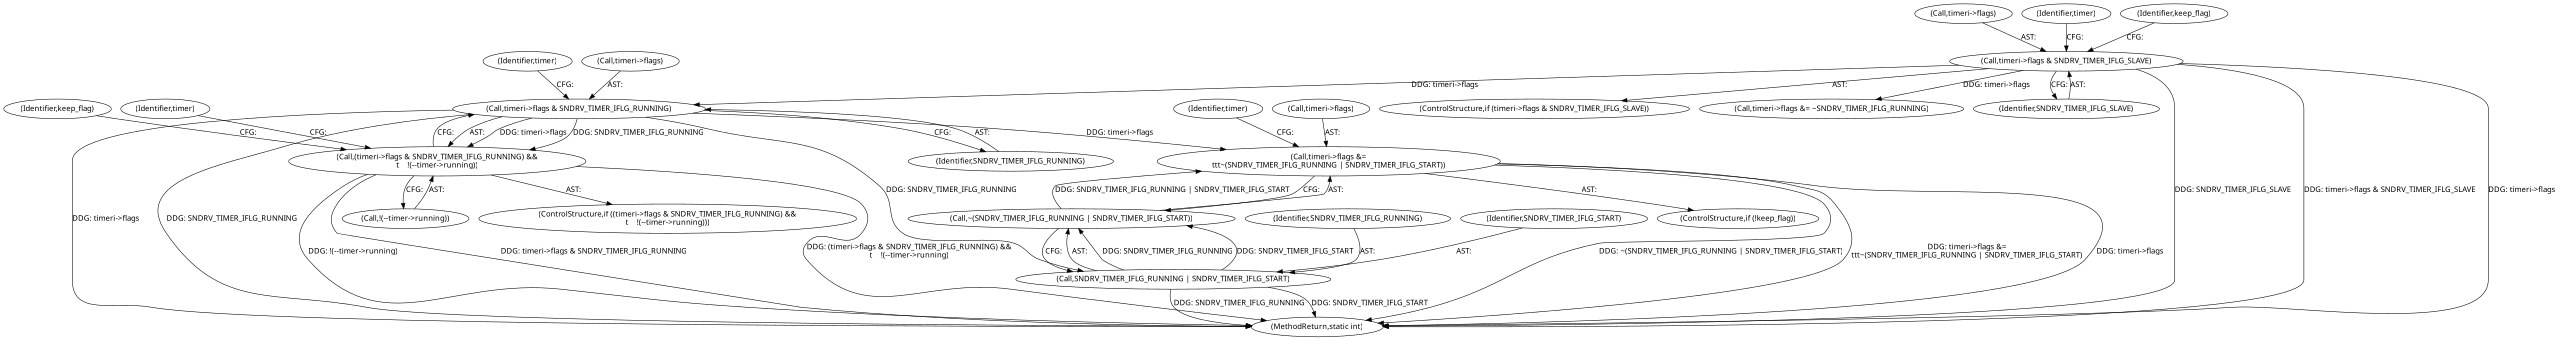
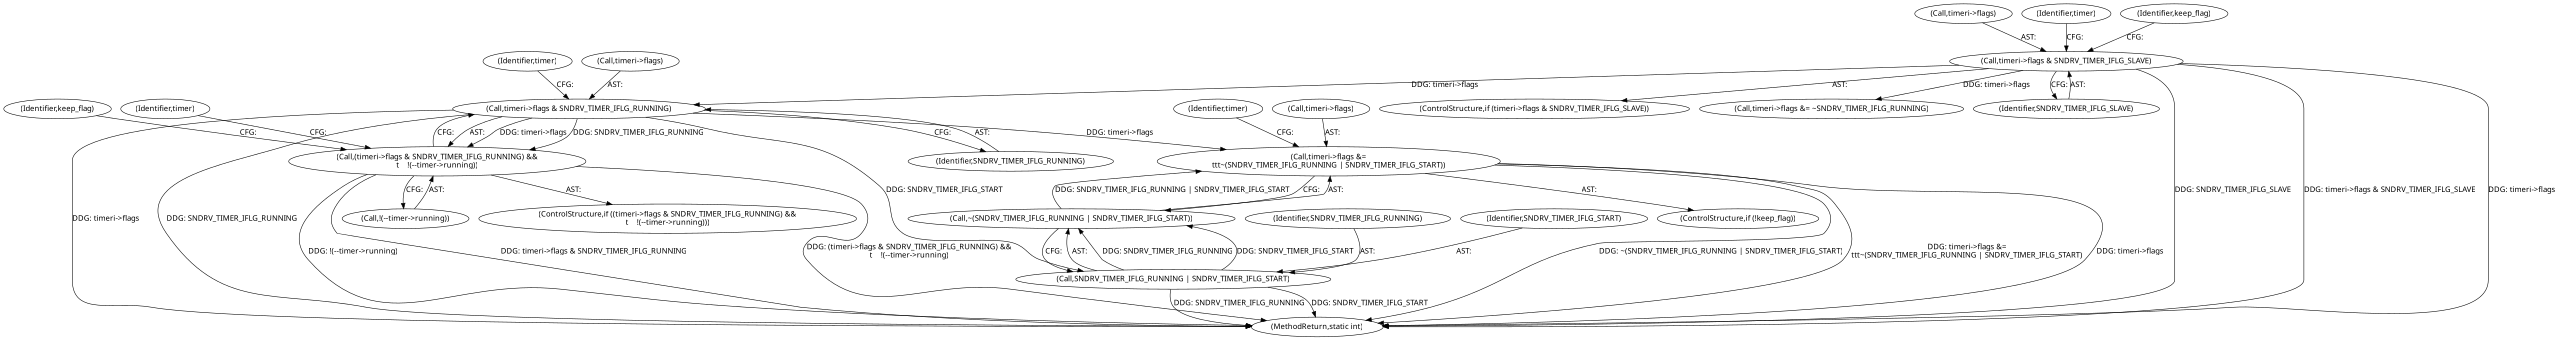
edge "(Call,timeri->flags & SNDRV_TIMER_IFLG_RUNNING)" -> "(Call,SNDRV_TIMER_IFLG_RUNNING | SNDRV_TIMER_IFLG_START)": label "DDG: SNDRV_TIMER_IFLG_RUNNING" -> "DDG: SNDRV_TIMER_IFLG_START"
